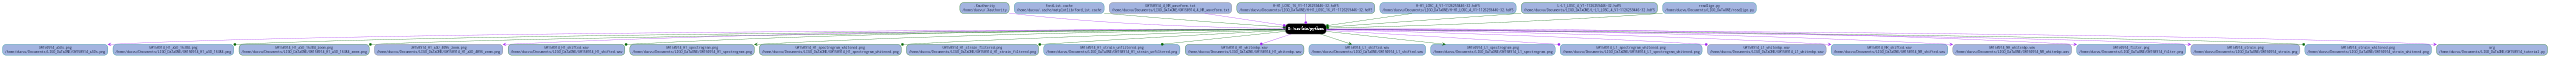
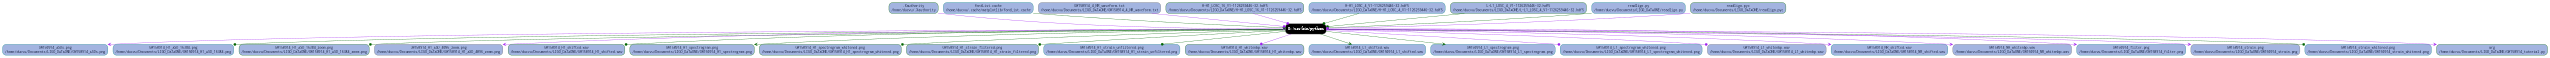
node "readligo.pyc /home/ducvu/Documents/LIGO_DATAONE/readligo.pyc": added
